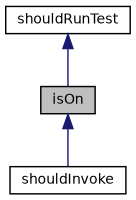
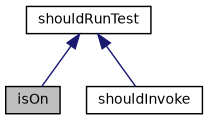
edge "shouldInvoke" -> "isOn": now "shouldInvoke" -> "shouldRunTest"
